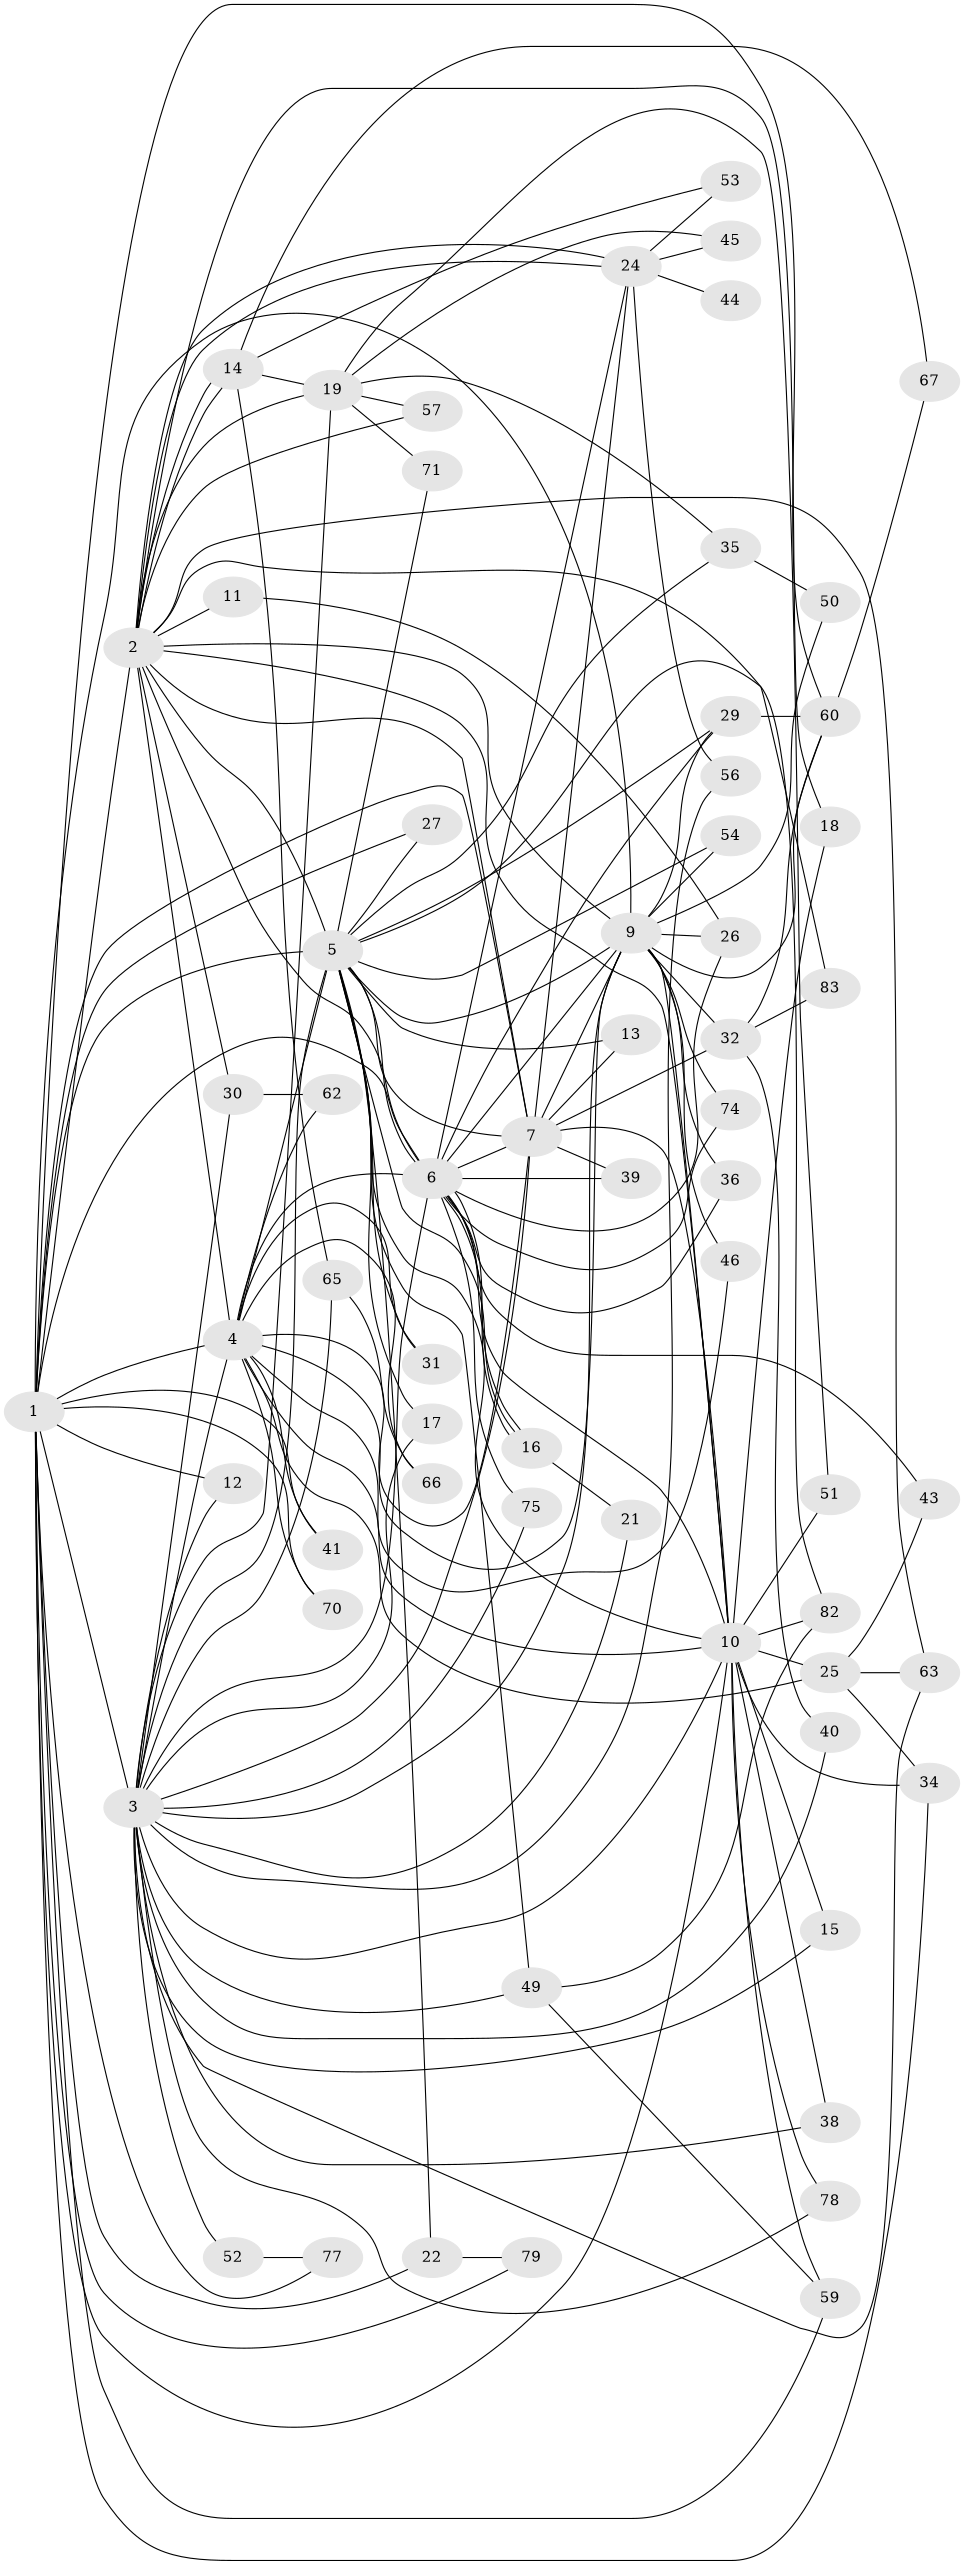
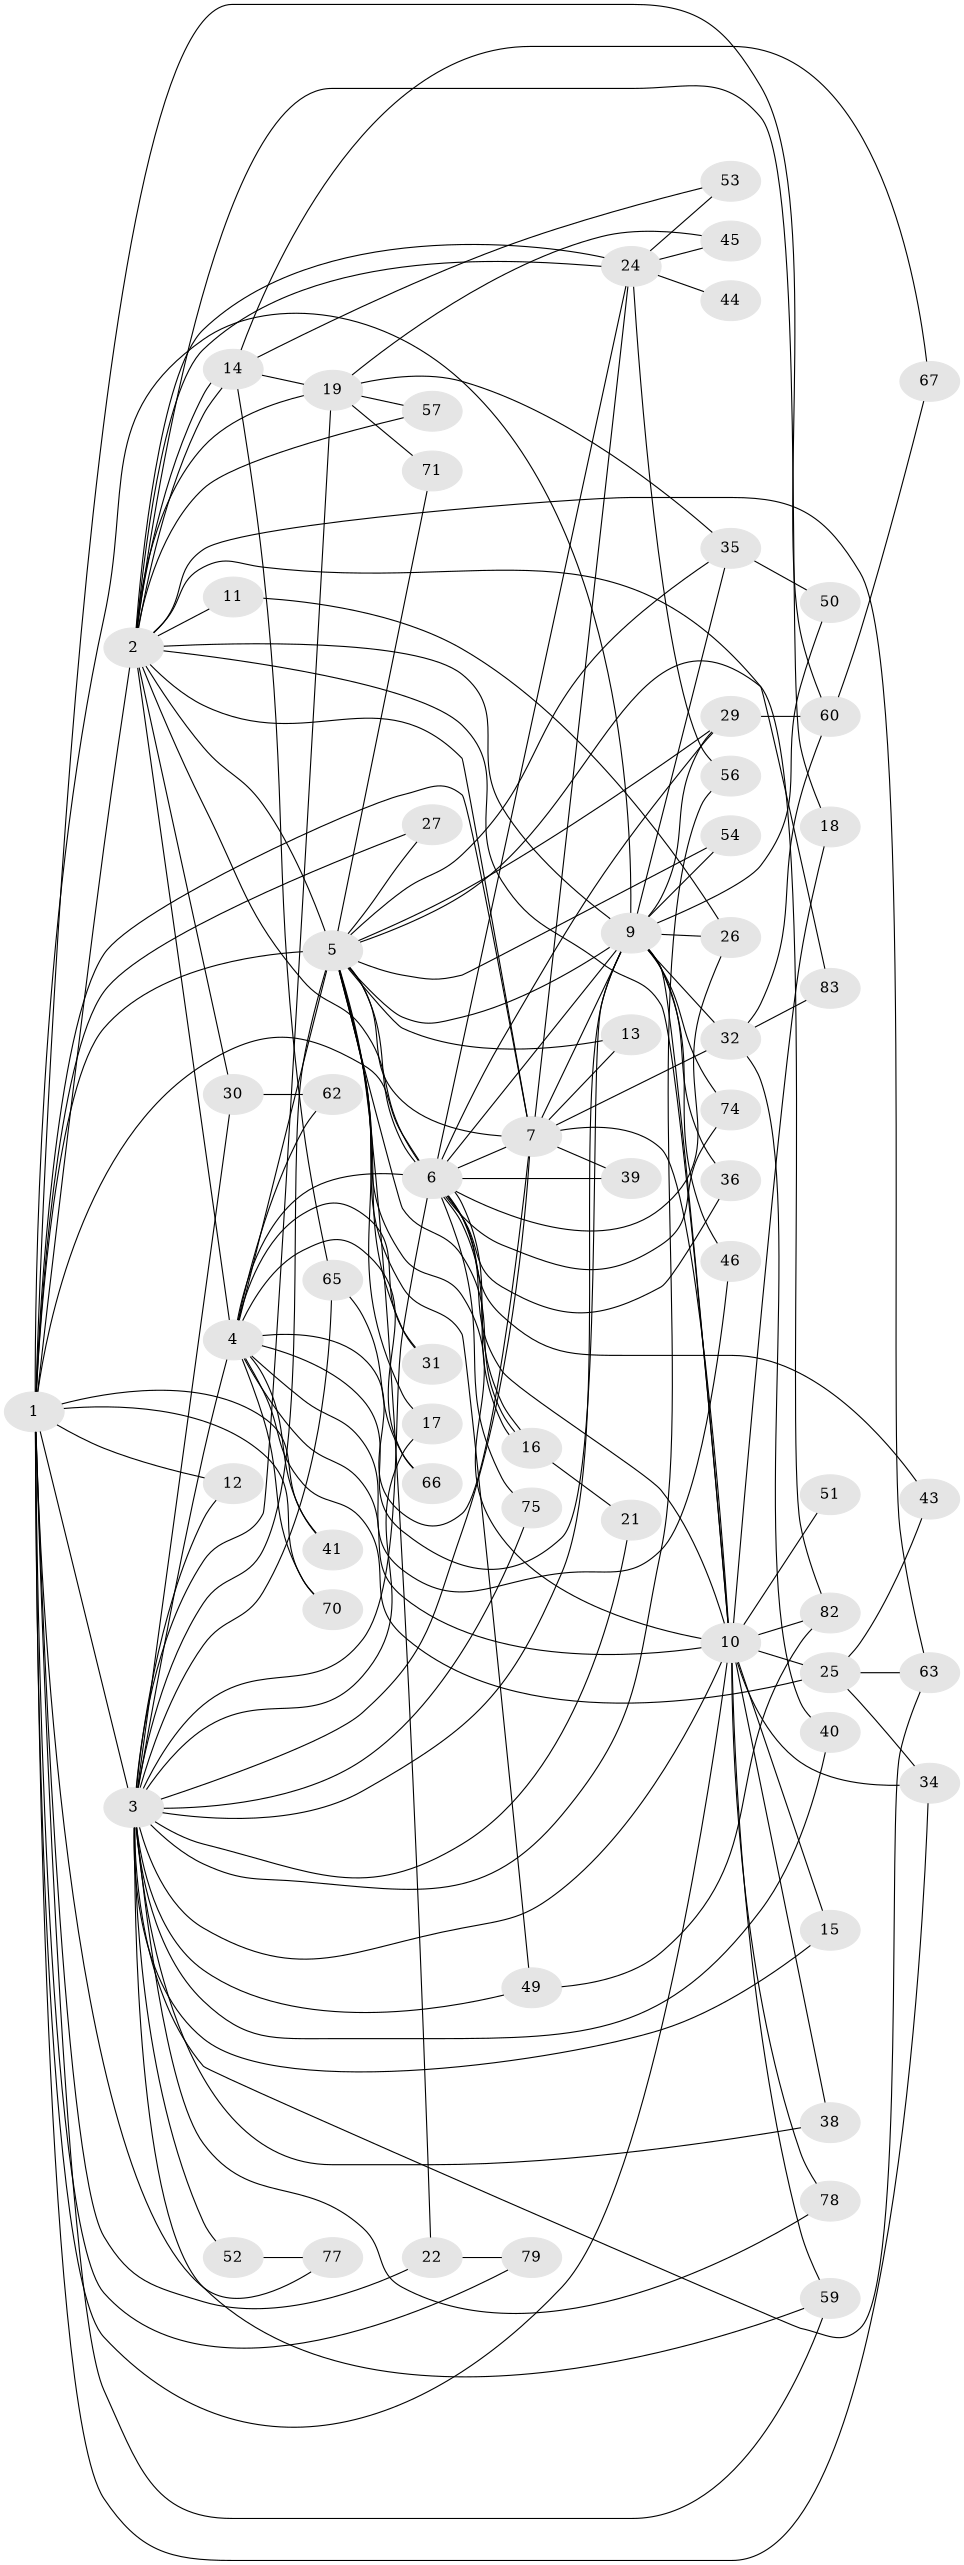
edge "19" -- "51": removed
edge "60" -- "9": now "35" -- "9"
edge "4" -- "1": removed
edge "49" -- "59": now "3" -- "59"
